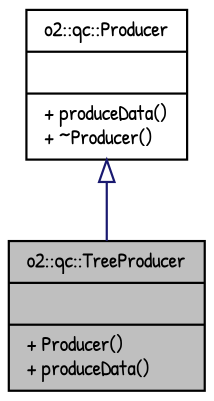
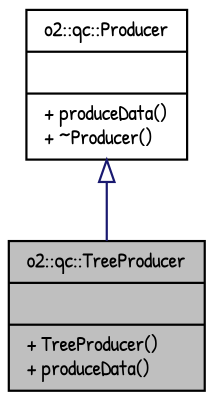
node "o2::qc::TreeProducer": text "+ Producer()" -> "+ TreeProducer()"
